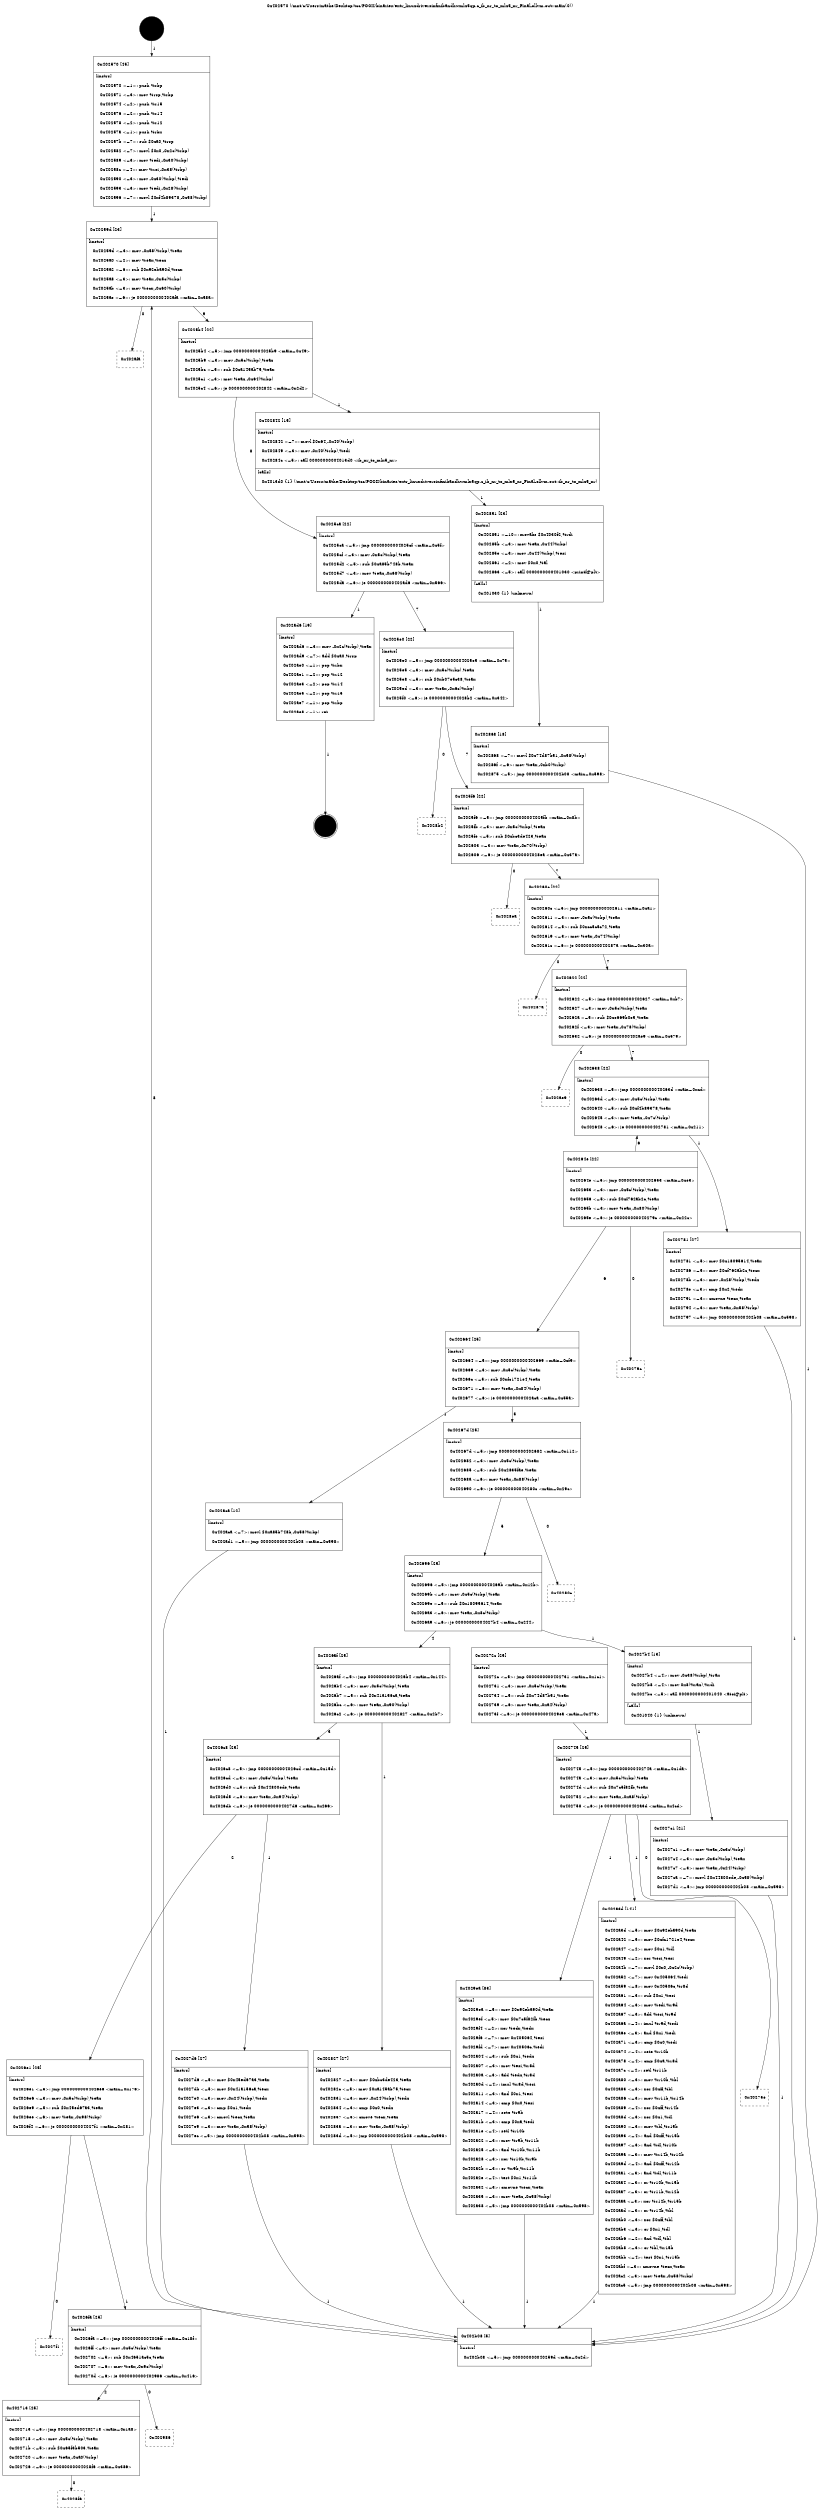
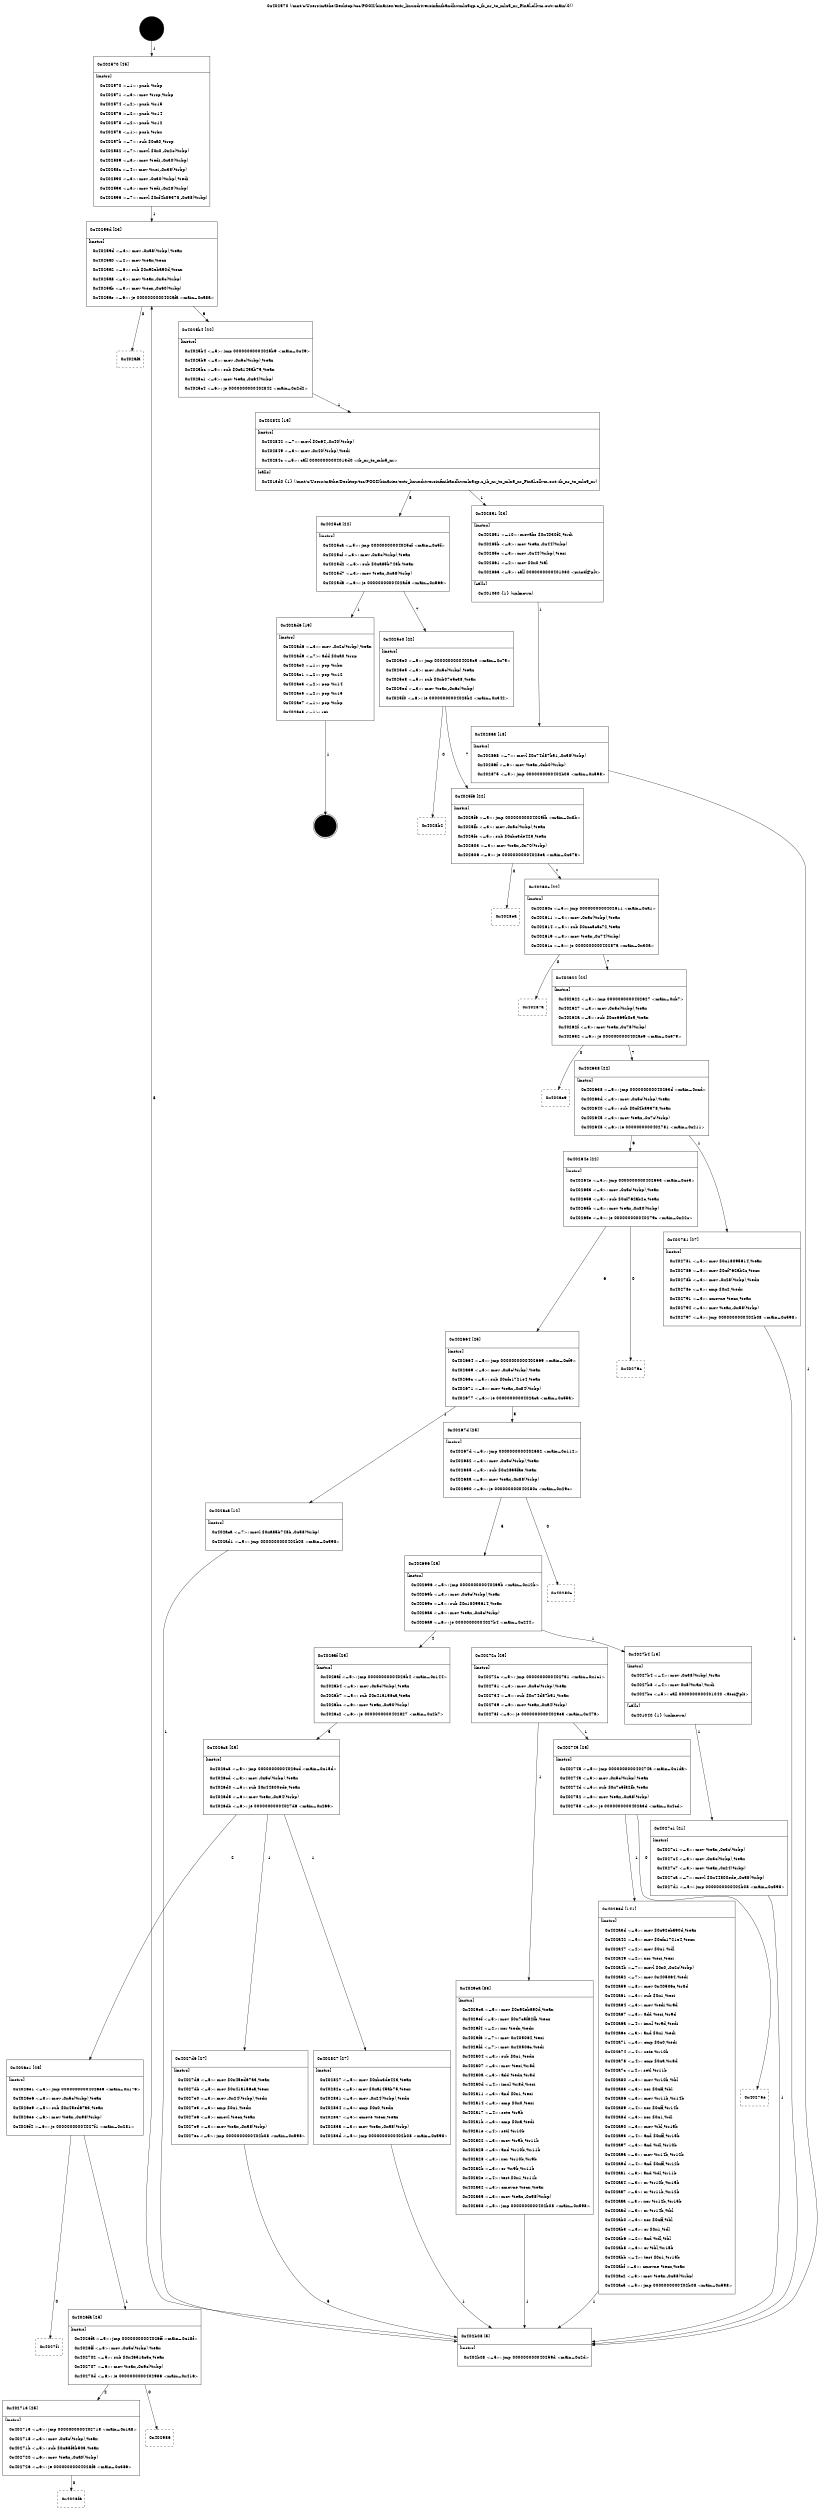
edge "0x4025b4 [22]" -> "0x4025ca [22]": now "0x402842 [15]" -> "0x4025ca [22]"
edge "0x40264e [22]" -> "0x402638 [22]": reversed
edge "0x4026af [25]" -> "0x402827 [27]": now "0x4026c8 [25]" -> "0x402827 [27]"
edge "0x402745 [25]" -> "0x4029ea [83]": now "0x40272c [25]" -> "0x4029ea [83]"
edge "0x4027d6 [27]" -> "0x402b08 [5]": label " 1" -> " 5"
